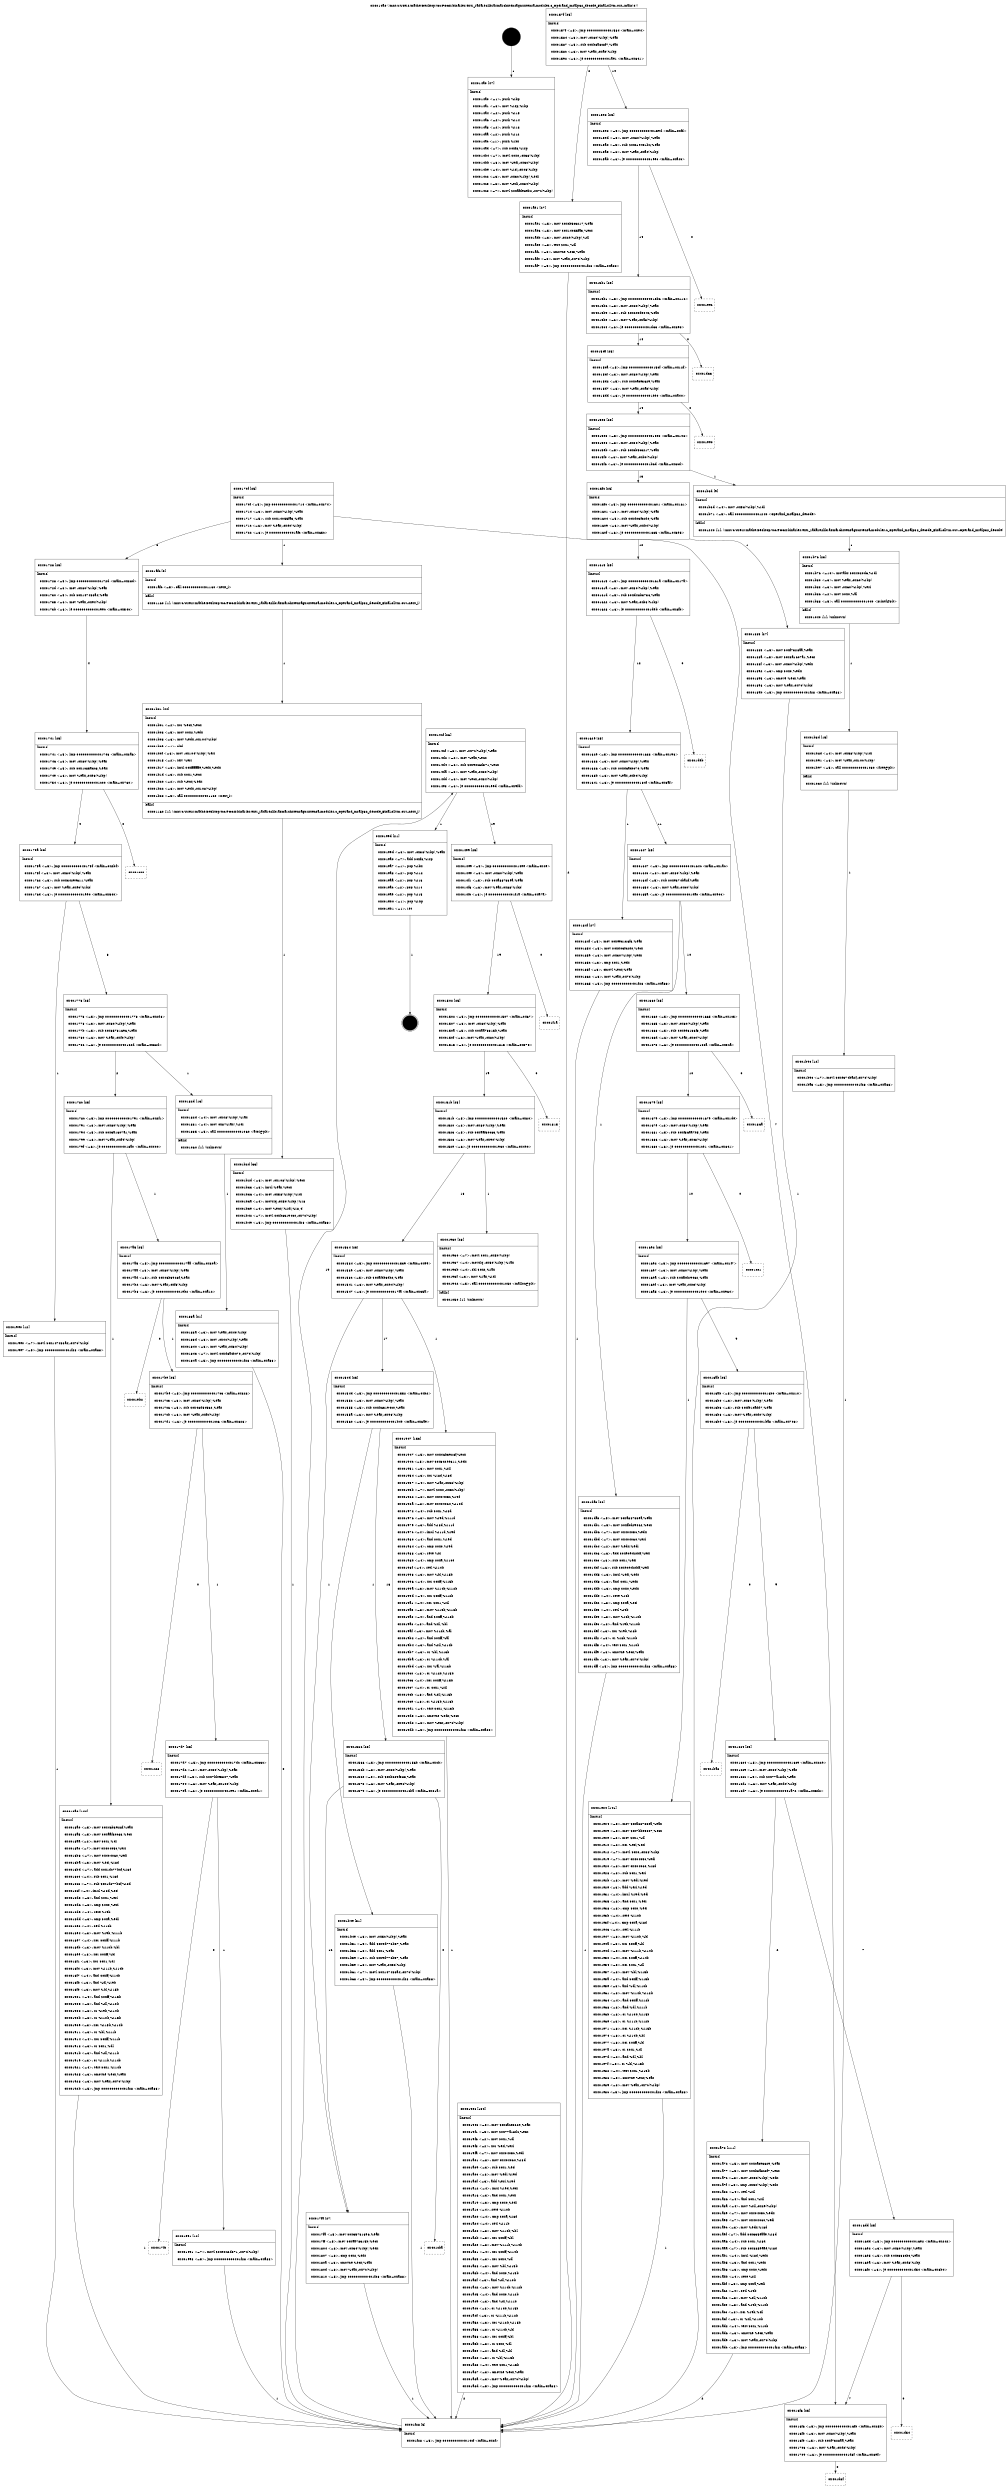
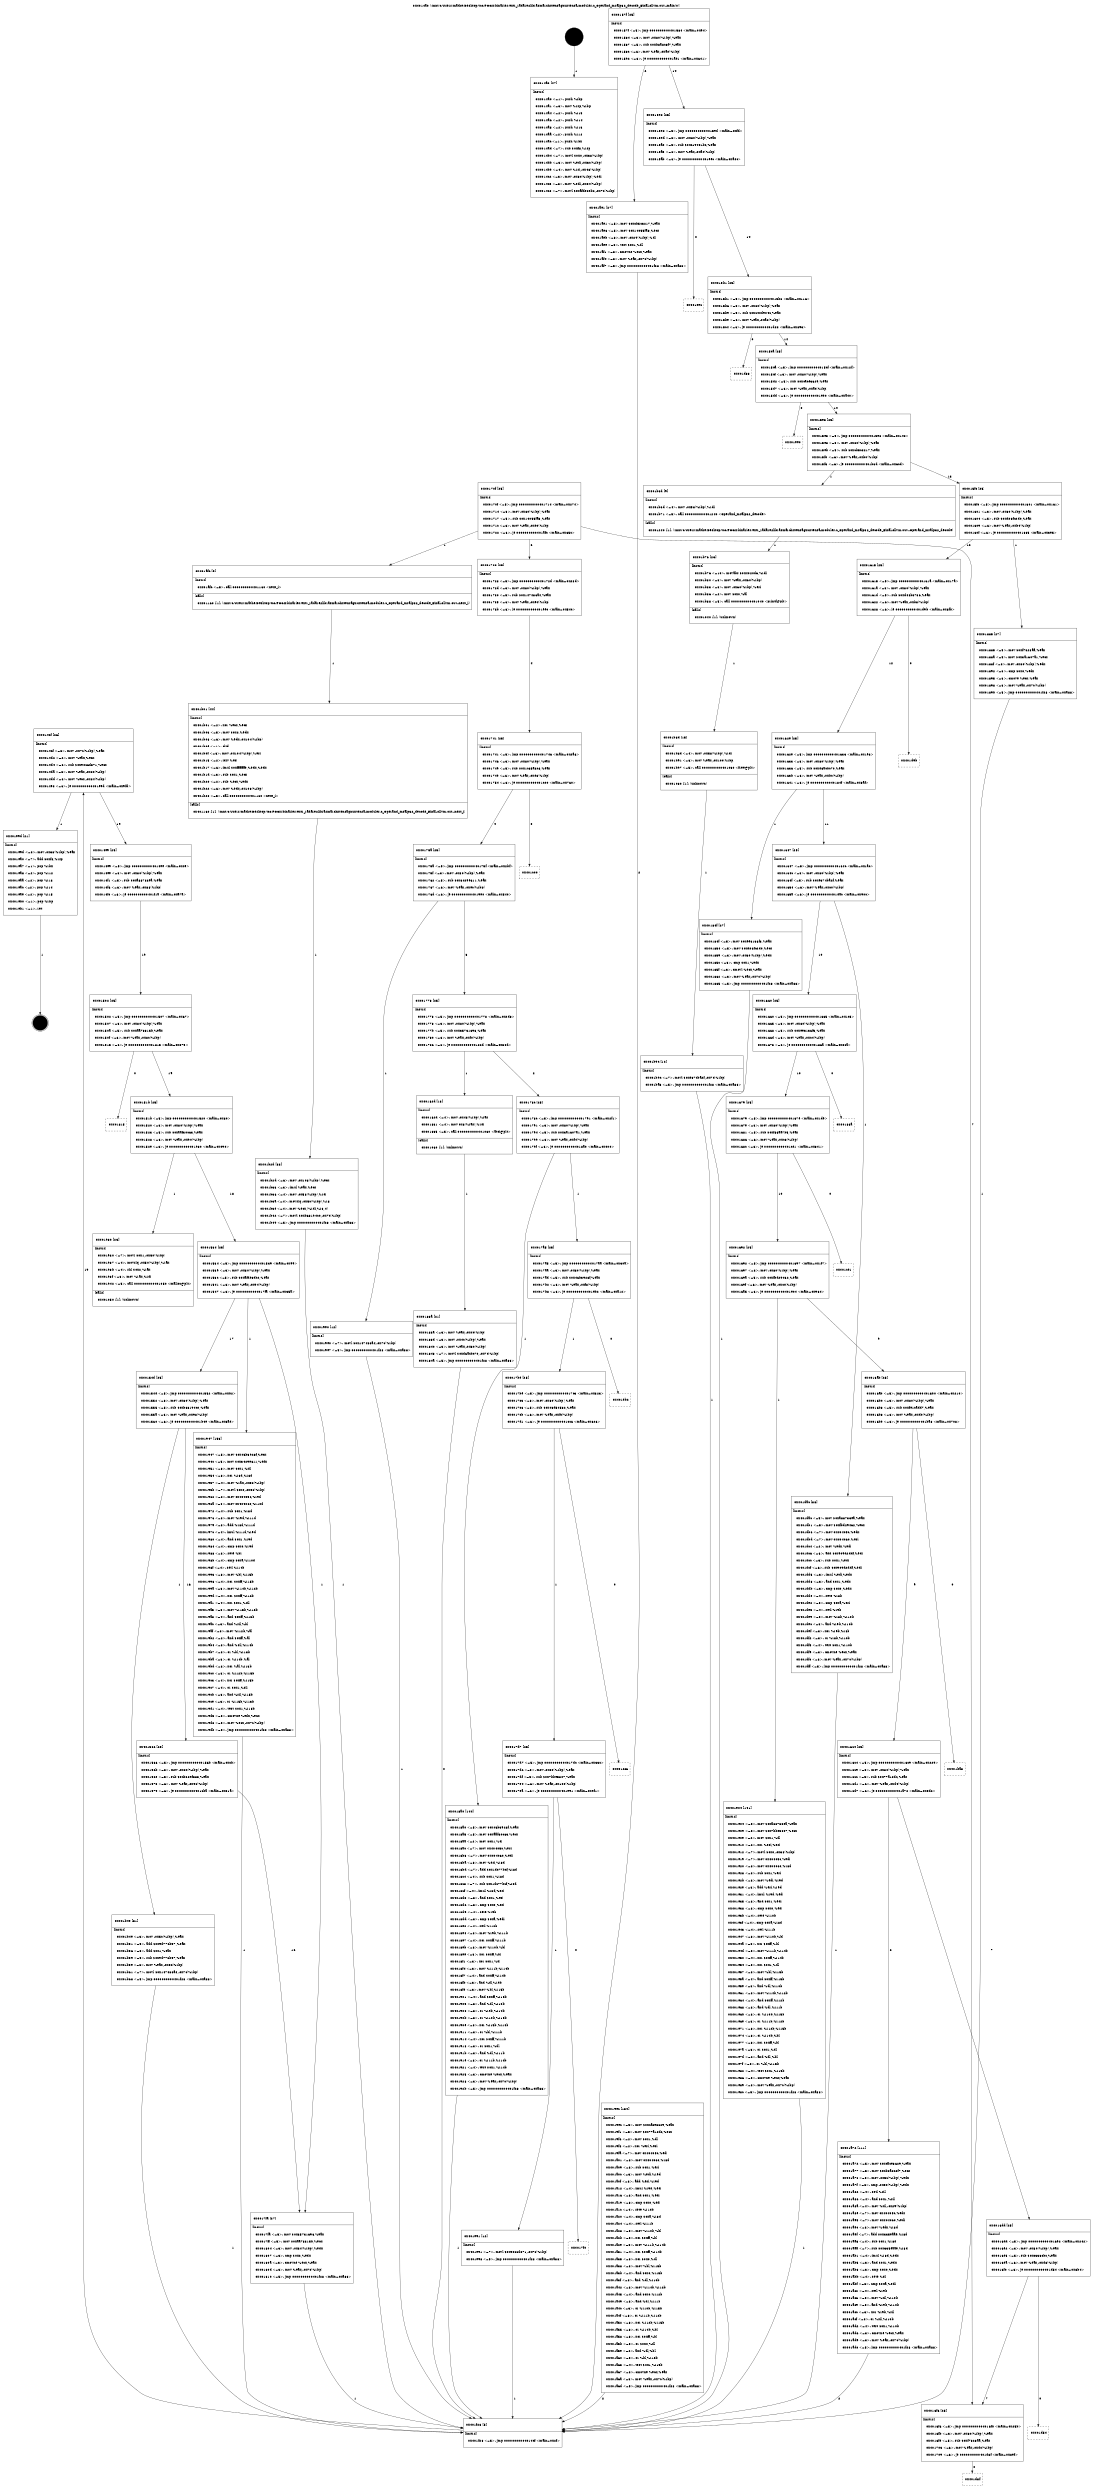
node "0x401f1a": removed
node "0x401cba": removed
